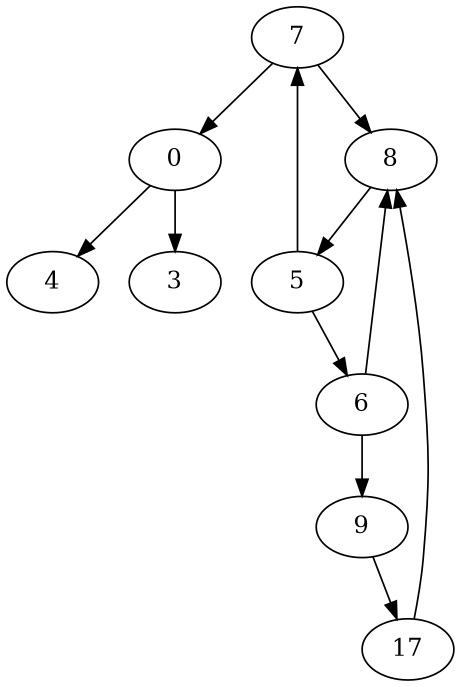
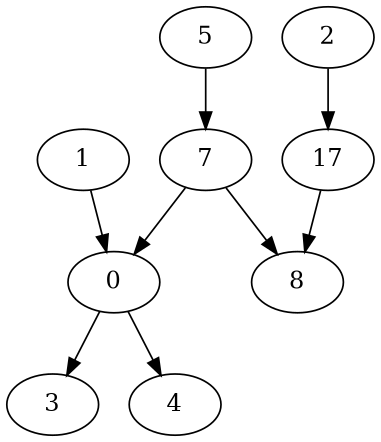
node "1": added
edge "8" -> "5": removed
node "6": removed
node "9": label "9" -> "2"
